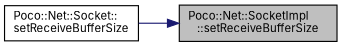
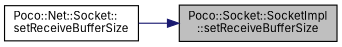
node "Poco::Net::SocketImpl ::setReceiveBufferSize": label "Poco::Net::SocketImpl ::setReceiveBufferSize" -> "Poco::Socket::SocketImpl ::setReceiveBufferSize"
